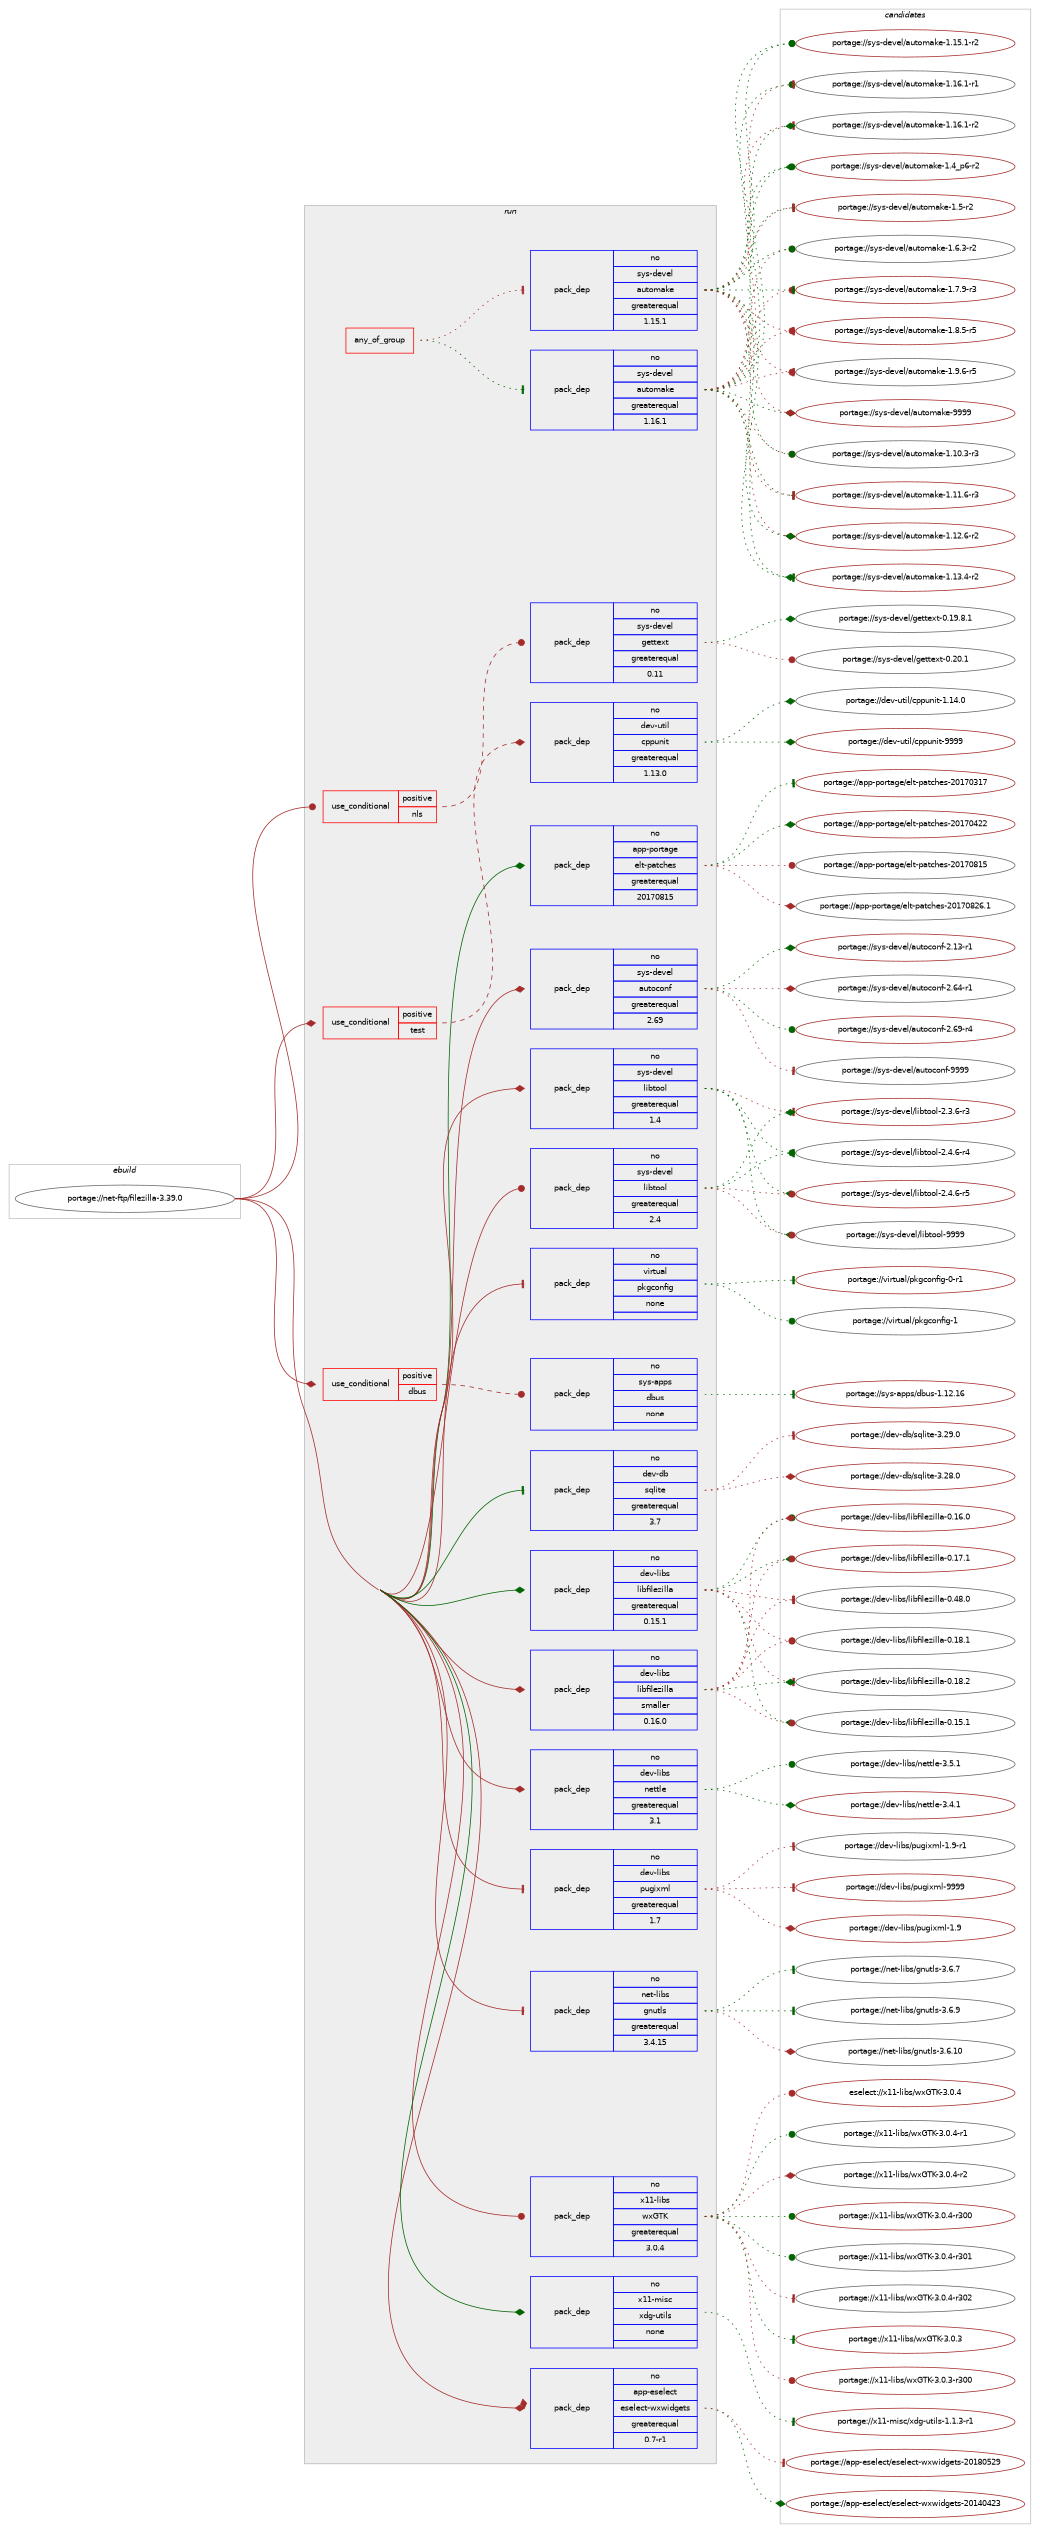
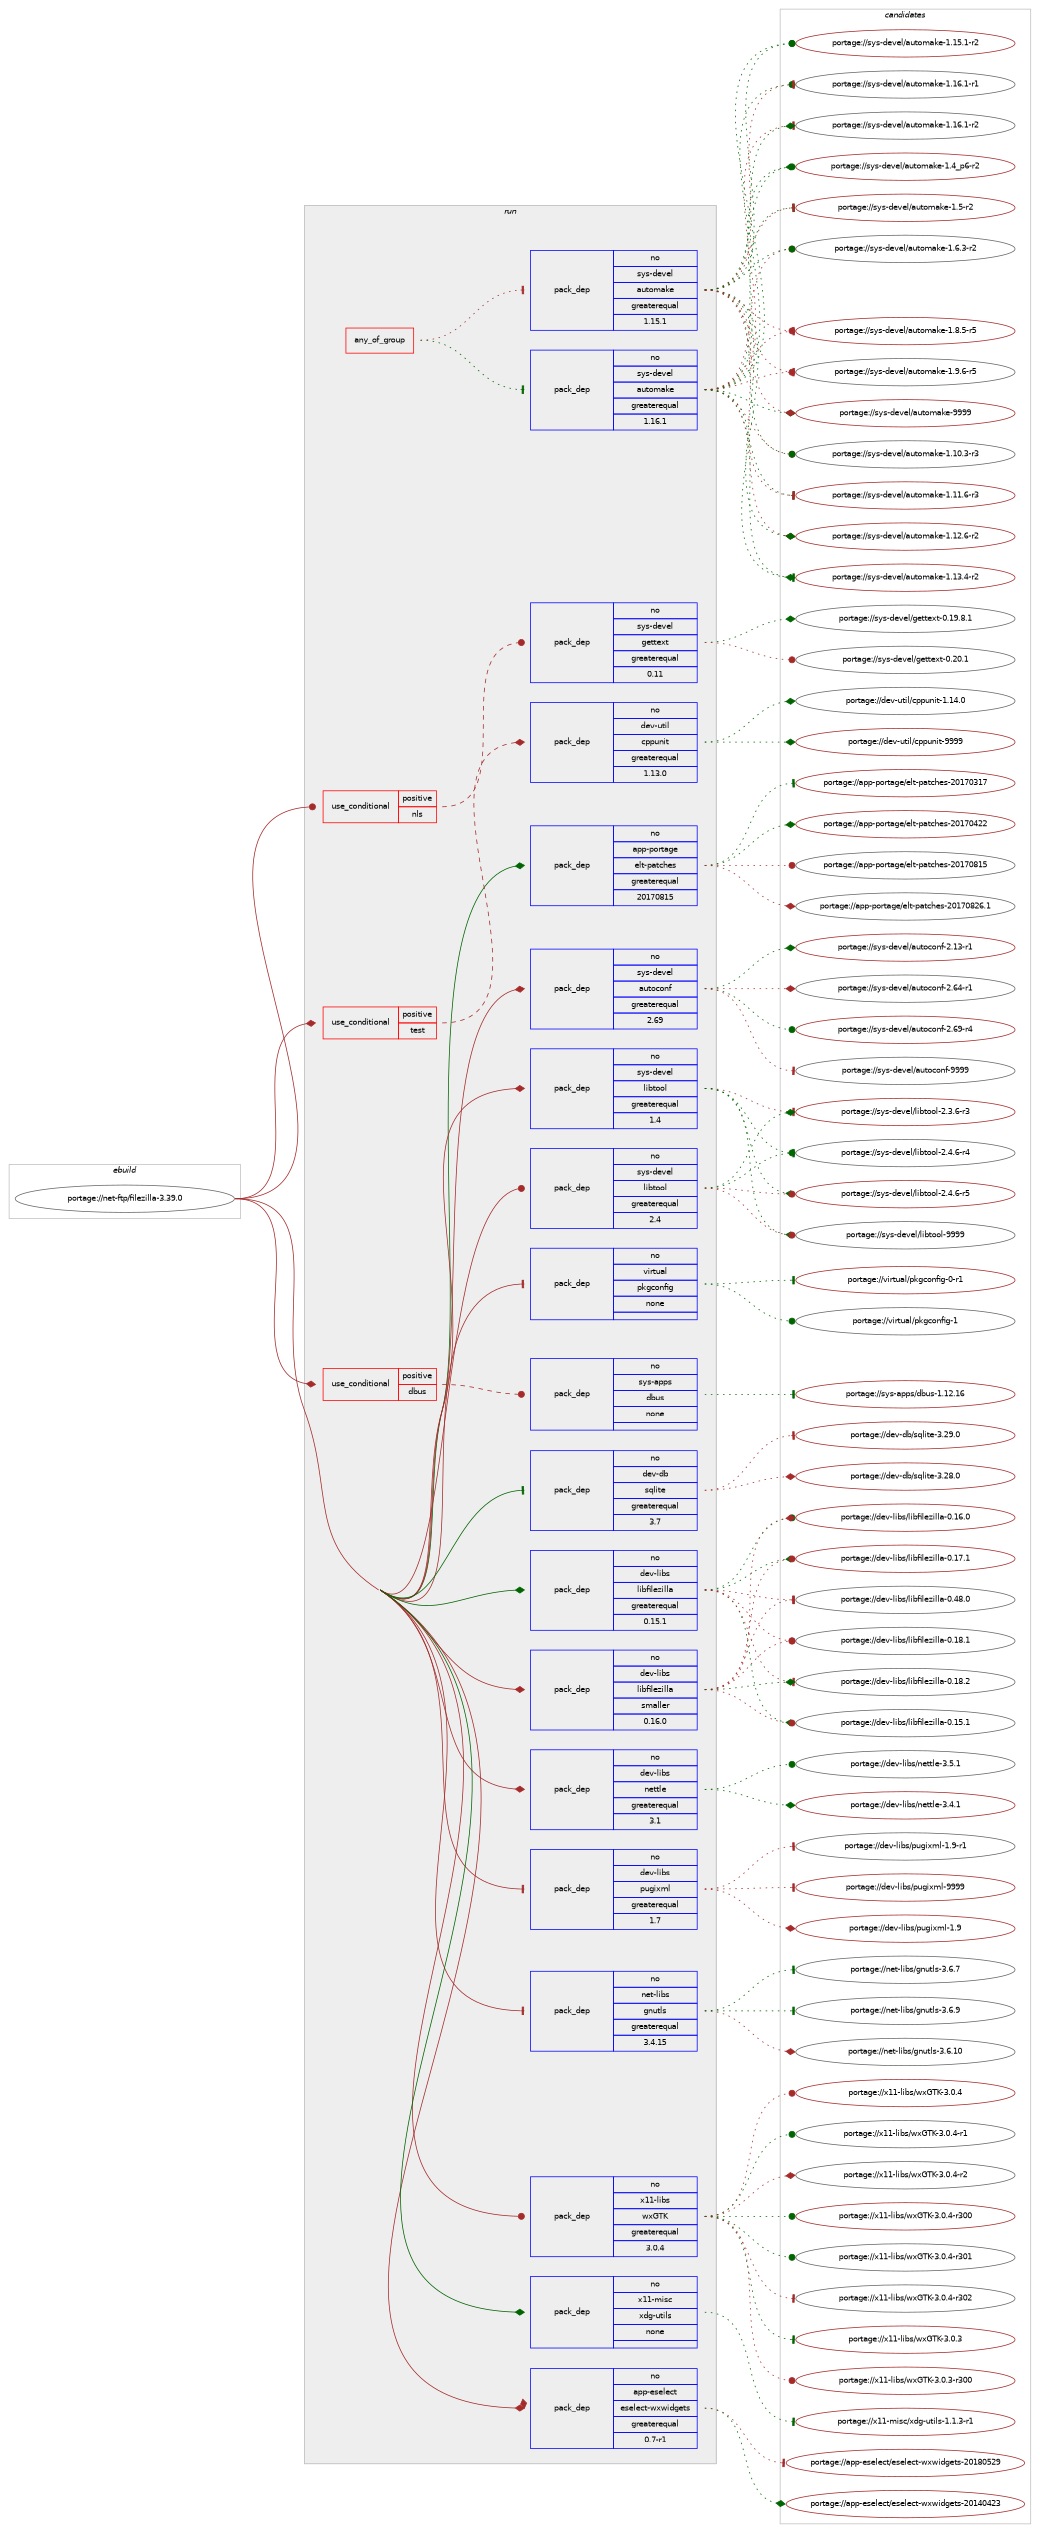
node "portage://sys-devel/automake-1.7.9-r3": removed
node "eselect://x11-libs/wxGTK-3.0.4": label "eselect://x11-libs/wxGTK-3.0.4" -> "portage://x11-libs/wxGTK-3.0.4"
